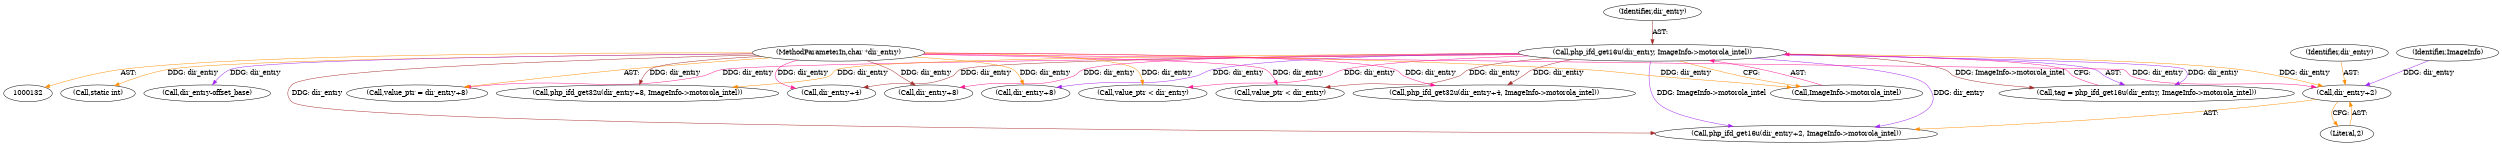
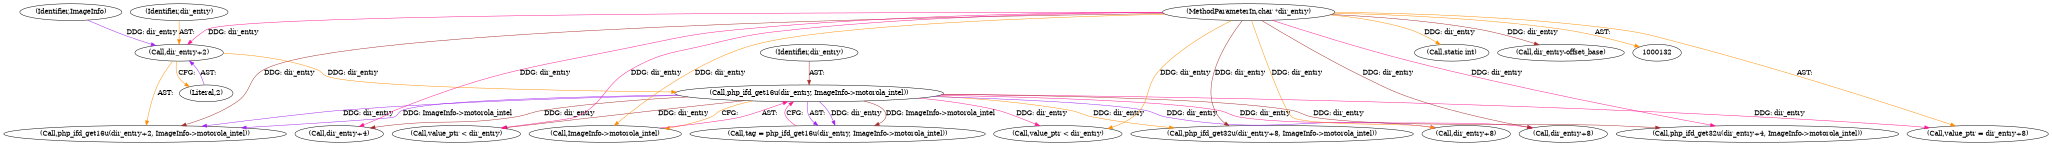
edge "(MethodParameterIn,char *dir_entry)" -> "(Call,dir_entry-offset_base)": color purple -> brown
edge "(Call,php_ifd_get16u(dir_entry, ImageInfo->motorola_intel))" -> "(Call,dir_entry+2)": reversed
edge "(Literal,2)" -> "(Call,dir_entry+2)": color darkorange -> purple
